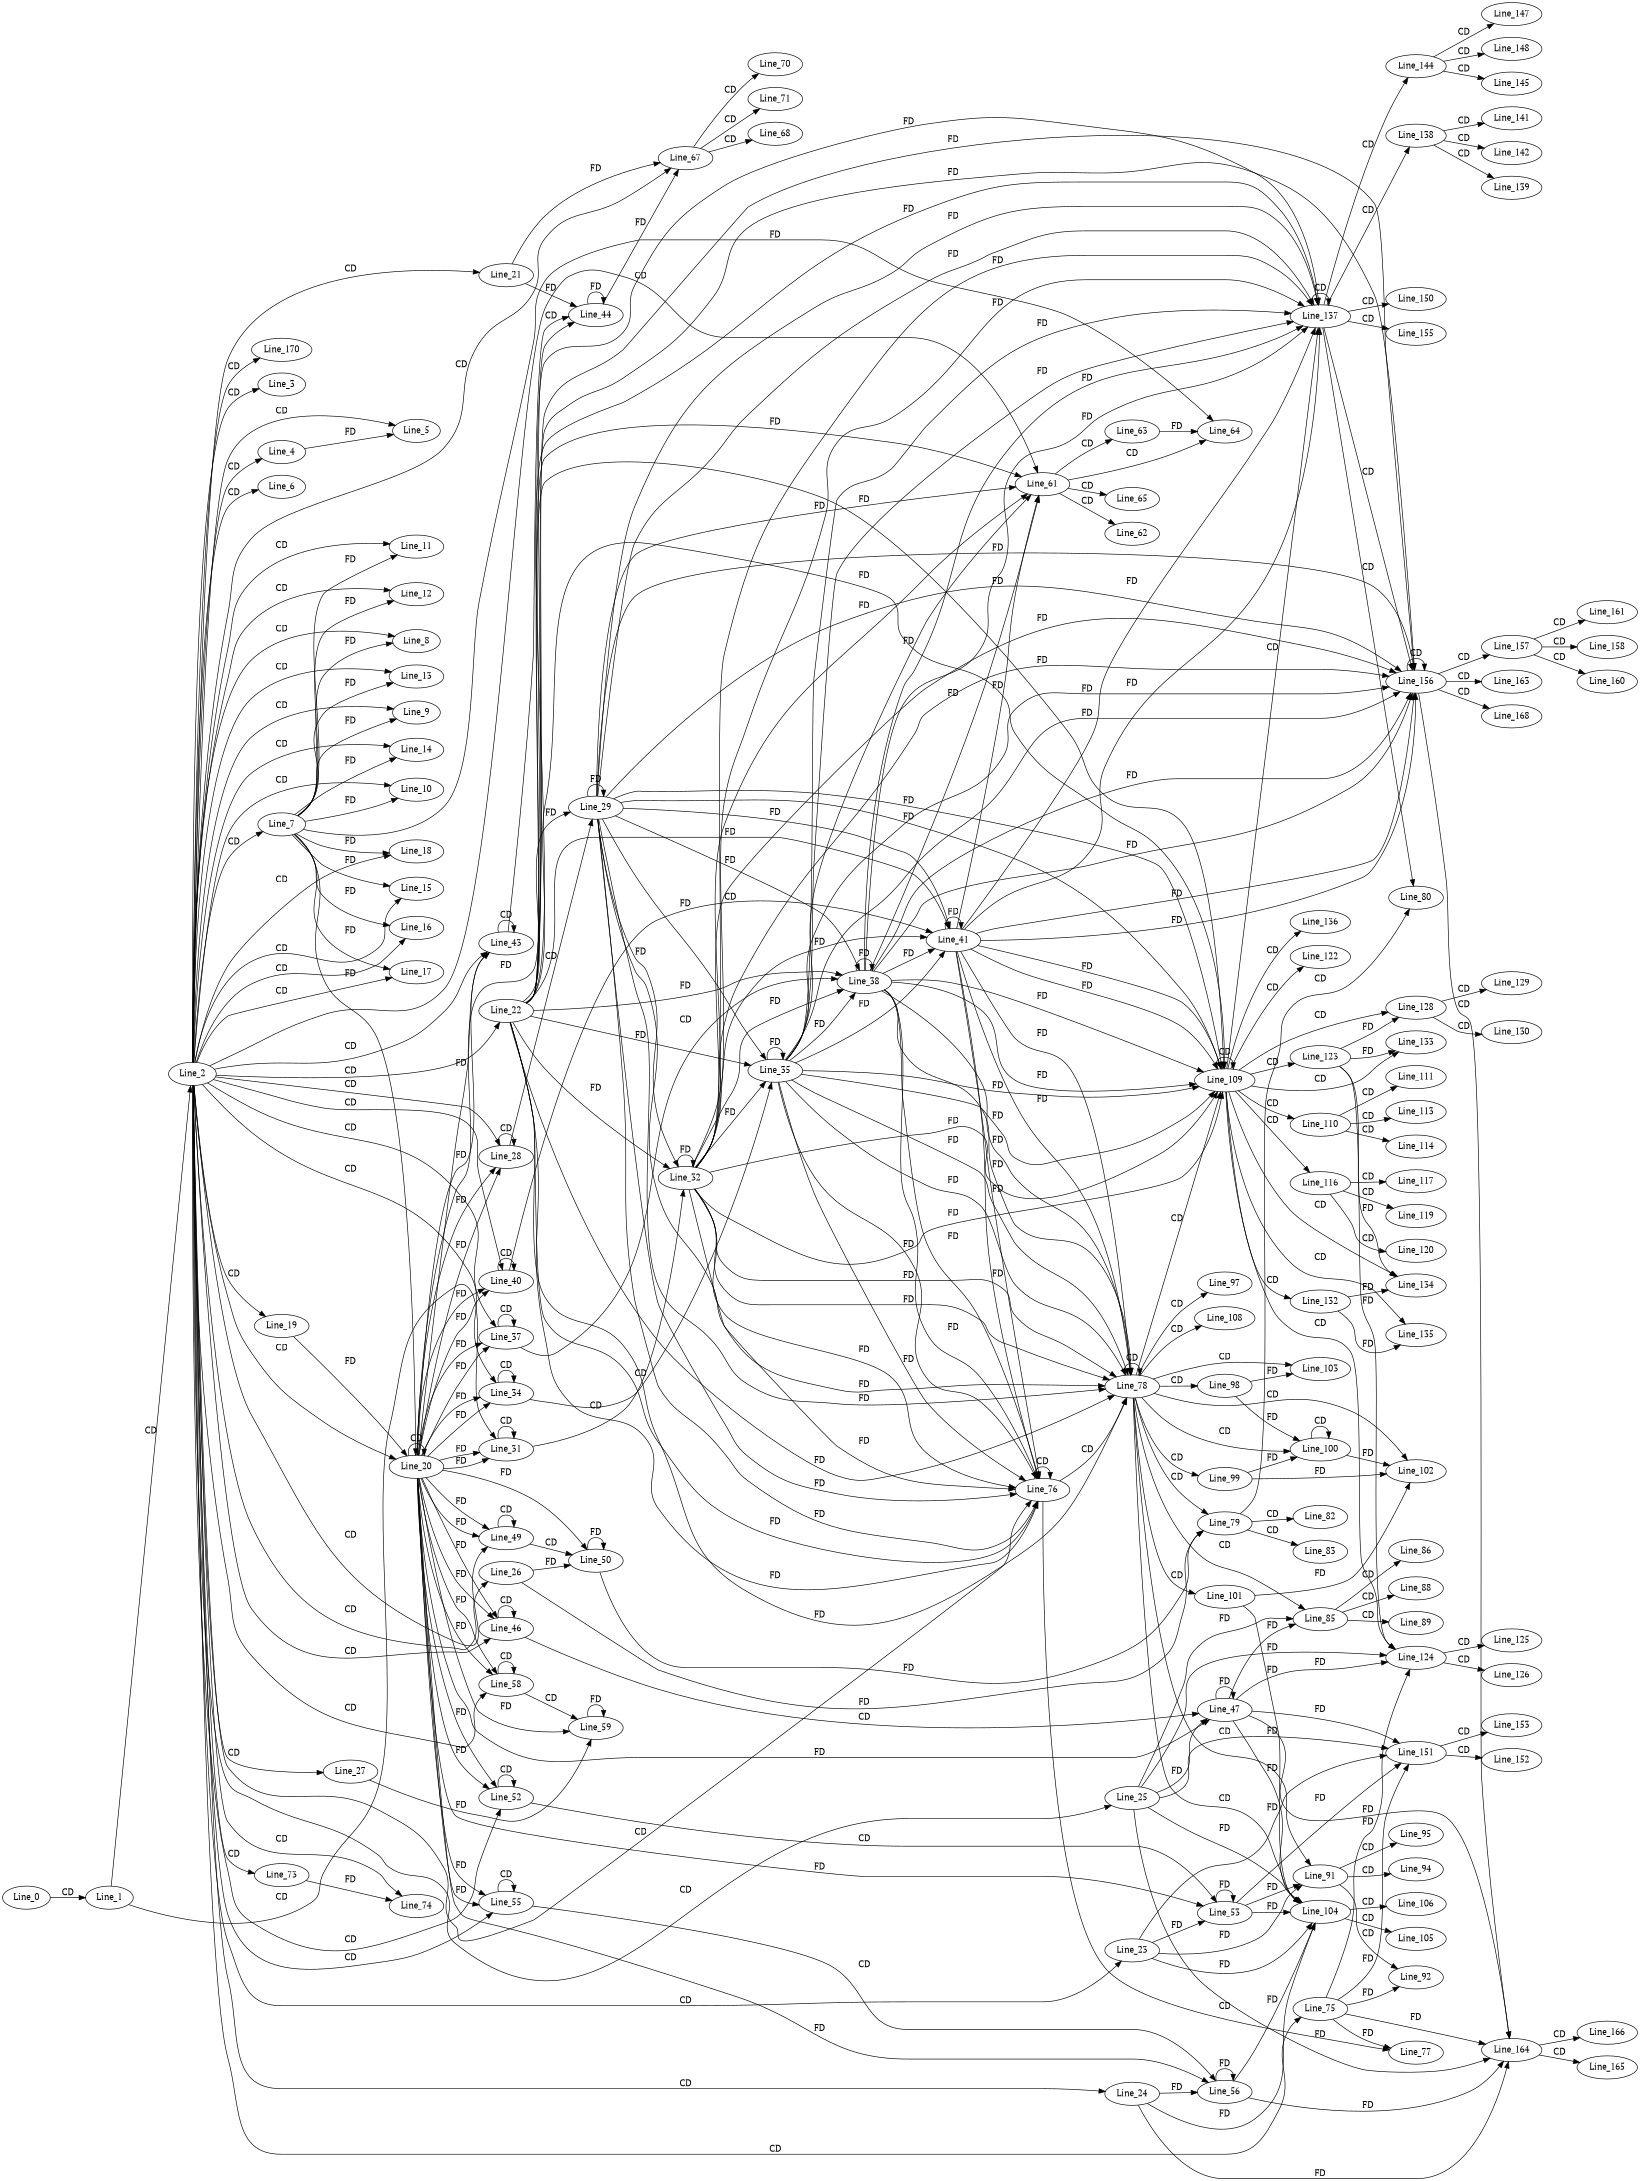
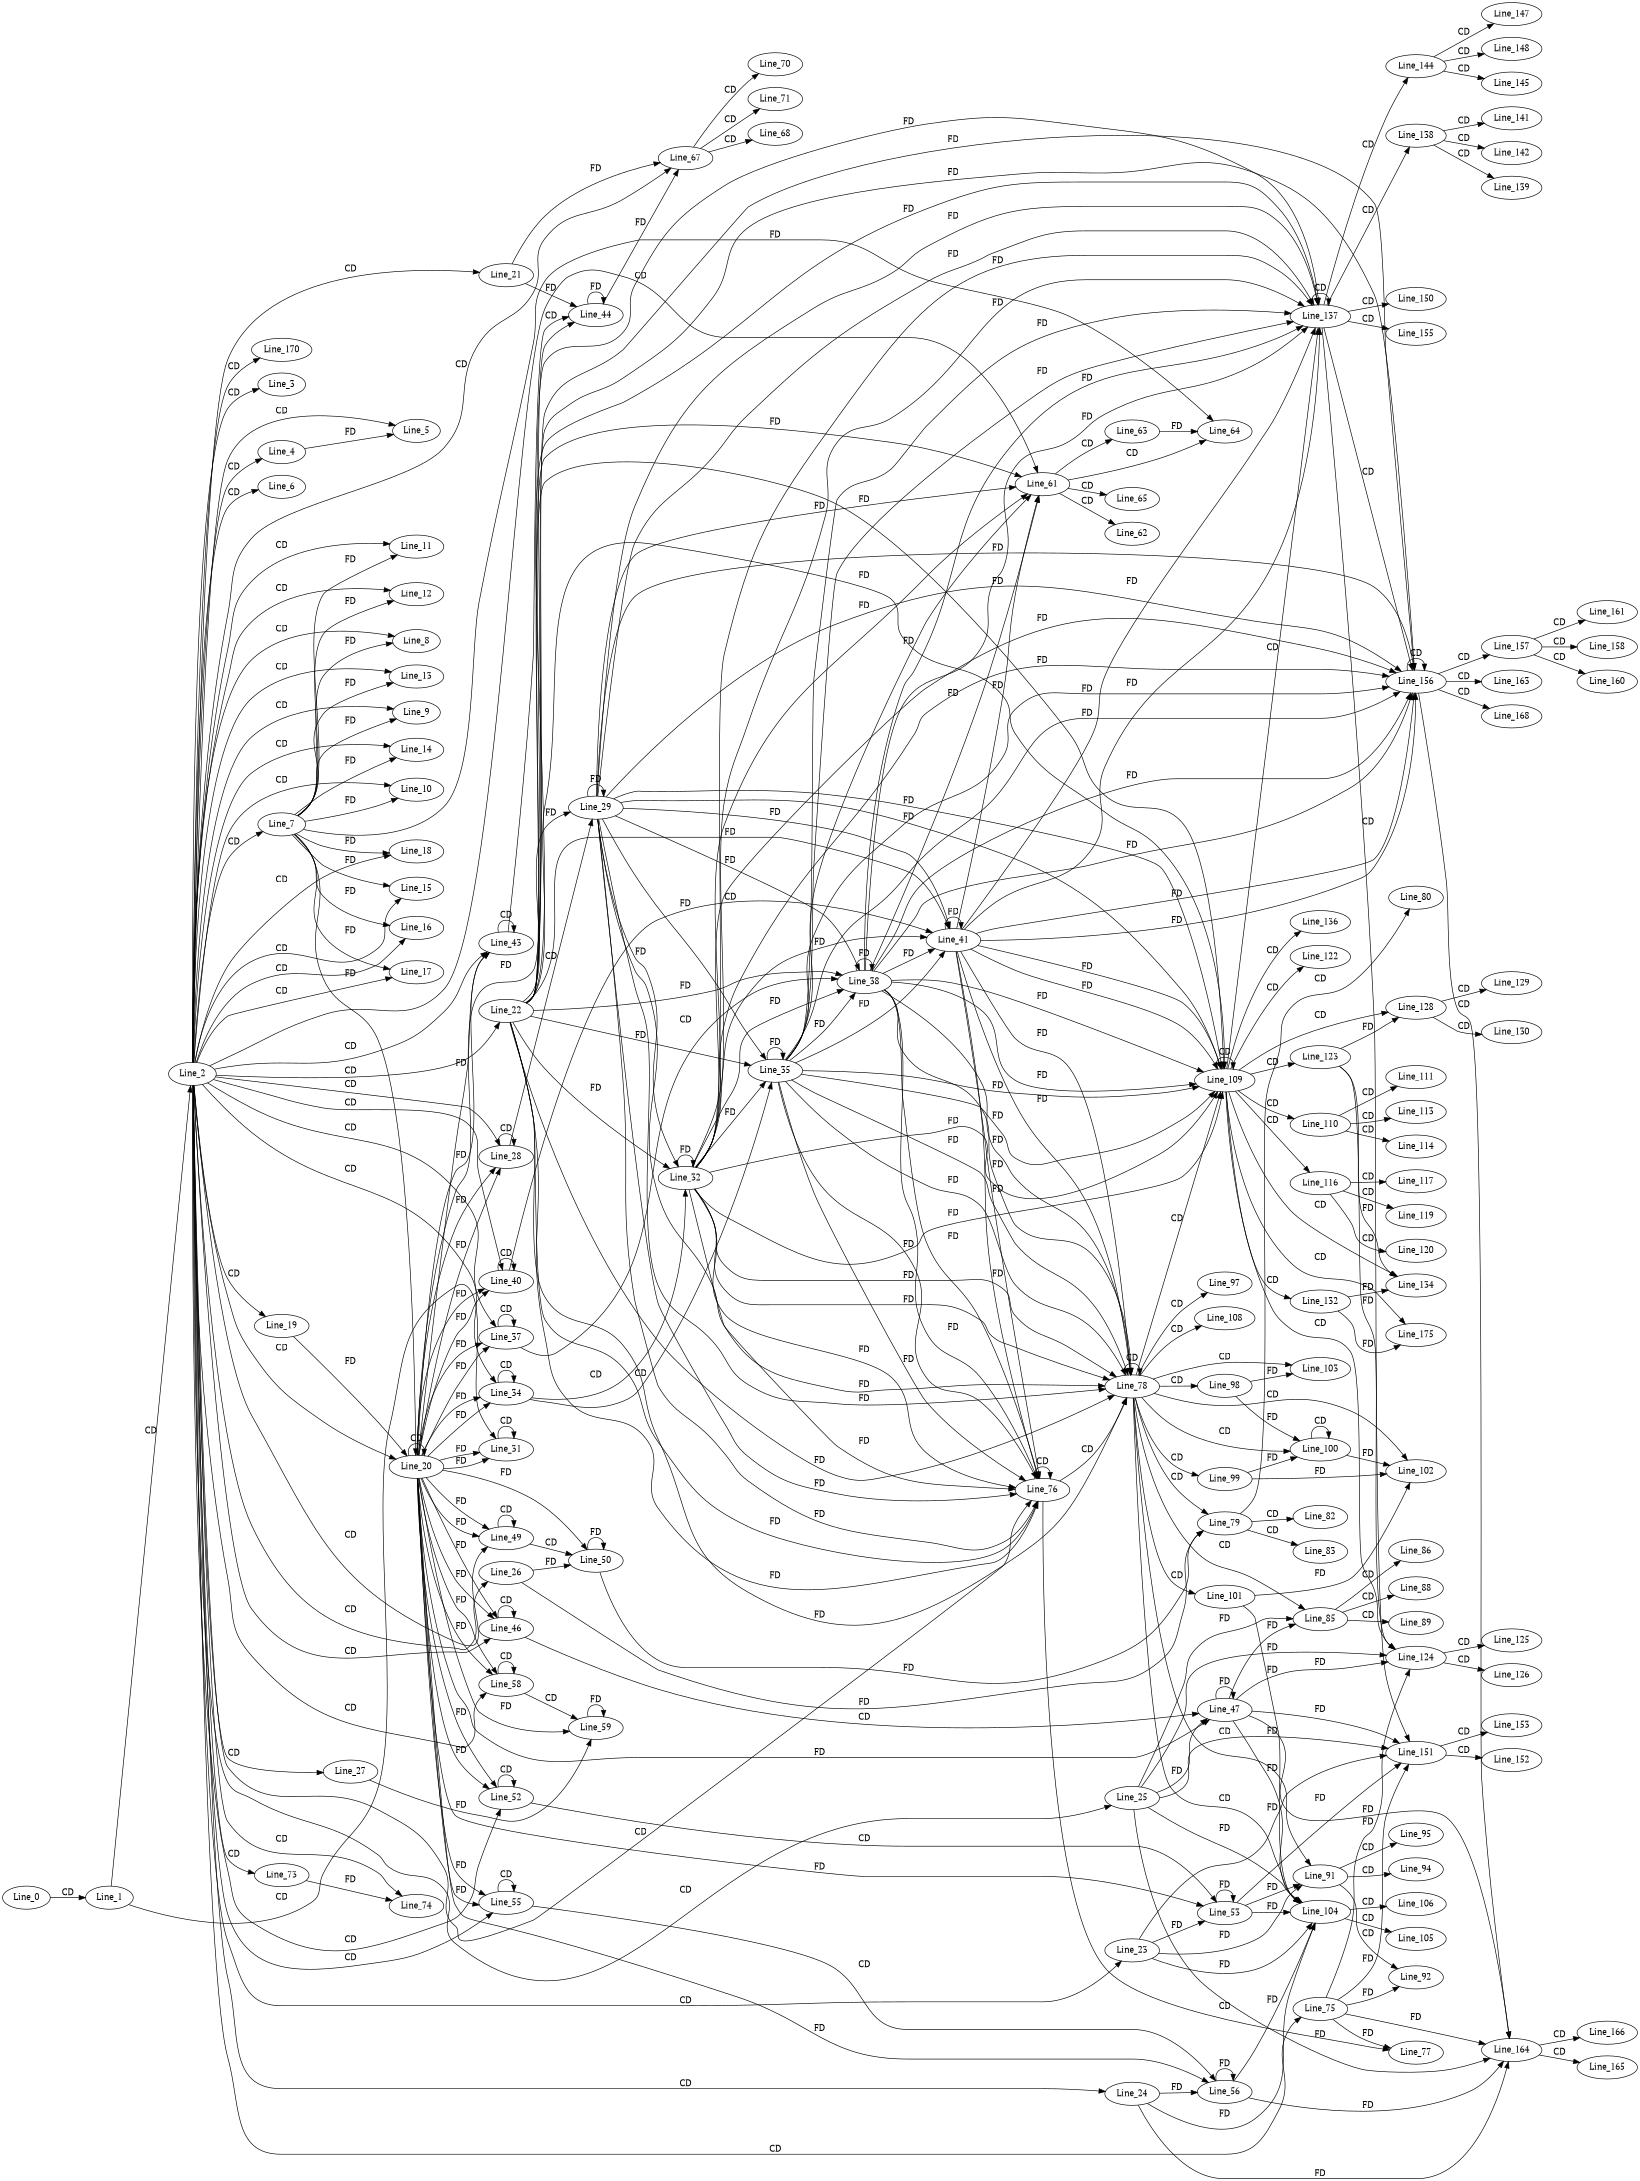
edge "Line_137" -> "Line_80": now "Line_137" -> "Line_151"
node "Line_133": removed
node "Line_135": label "Line_135" -> "Line_175"
edge "Line_31" -> "Line_32": now "Line_34" -> "Line_32"
